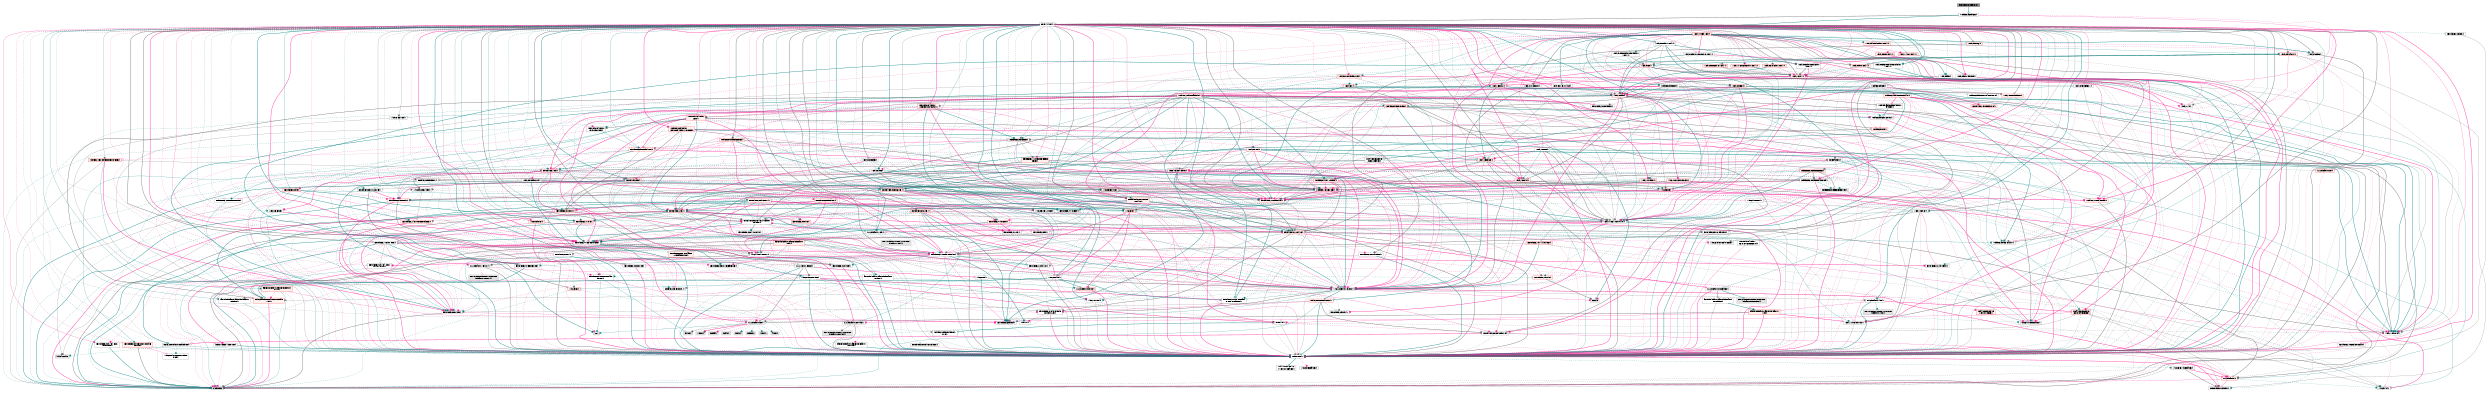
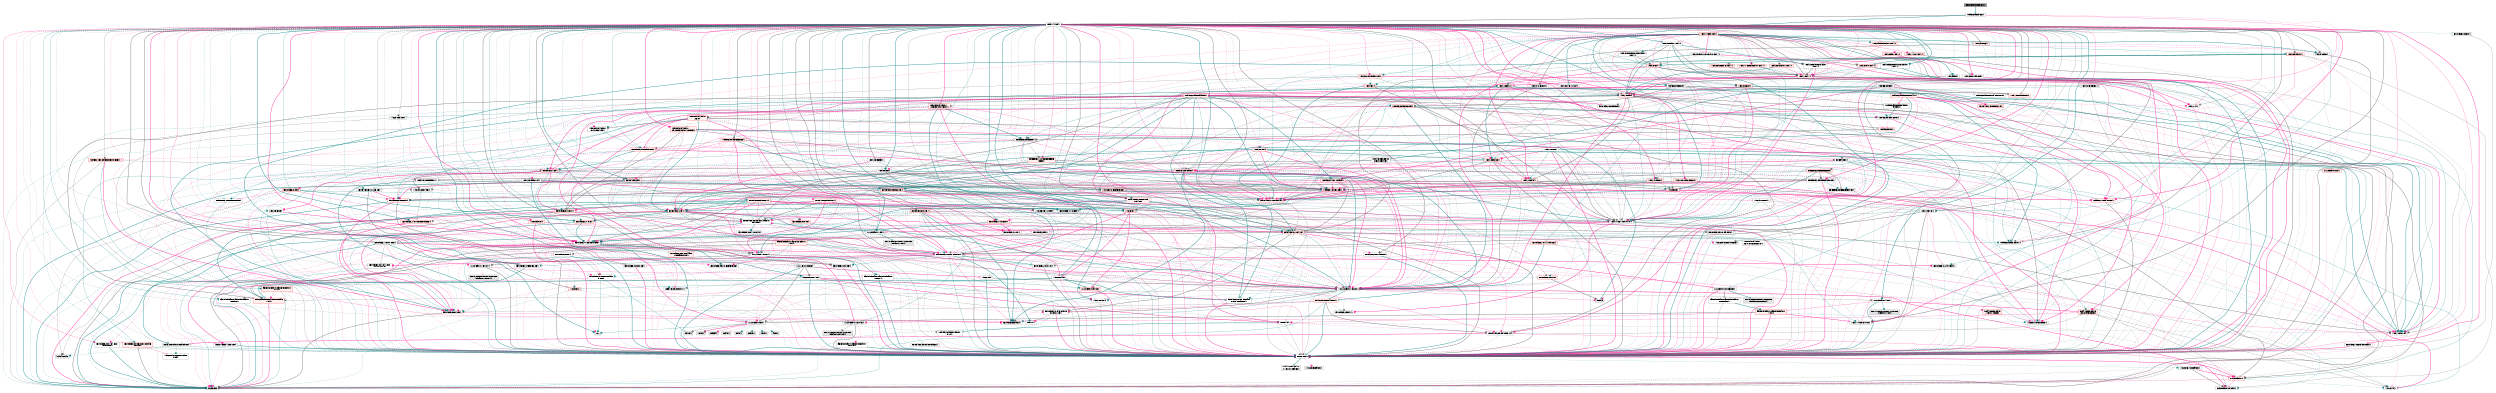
node "Misc/DateTime.h": label "Misc/DateTime.h" -> "Misc/RemoveReference.h"
edge "HAL/PlatformMath.h" -> "COMPILED_PLATFORM_HEADER (PlatformMath.h)": style dashed -> bold
